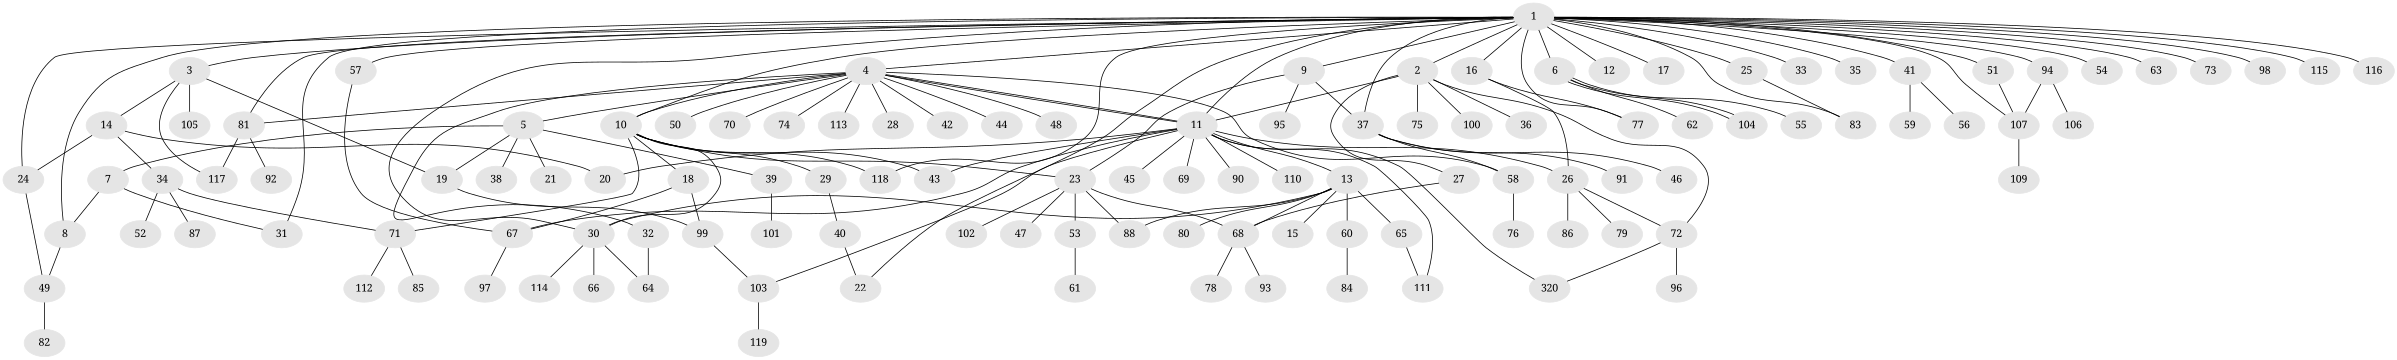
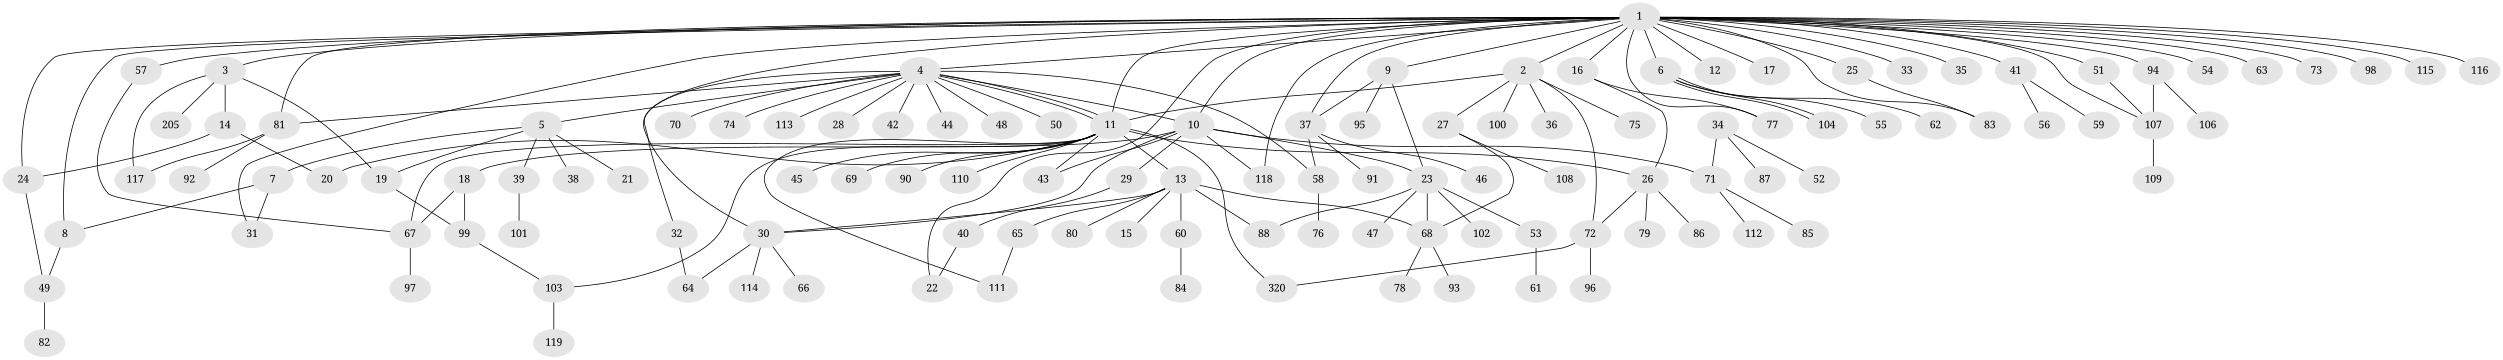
node "105": label "105" -> "205"
edge "14" -- "34": removed
node "108": added
